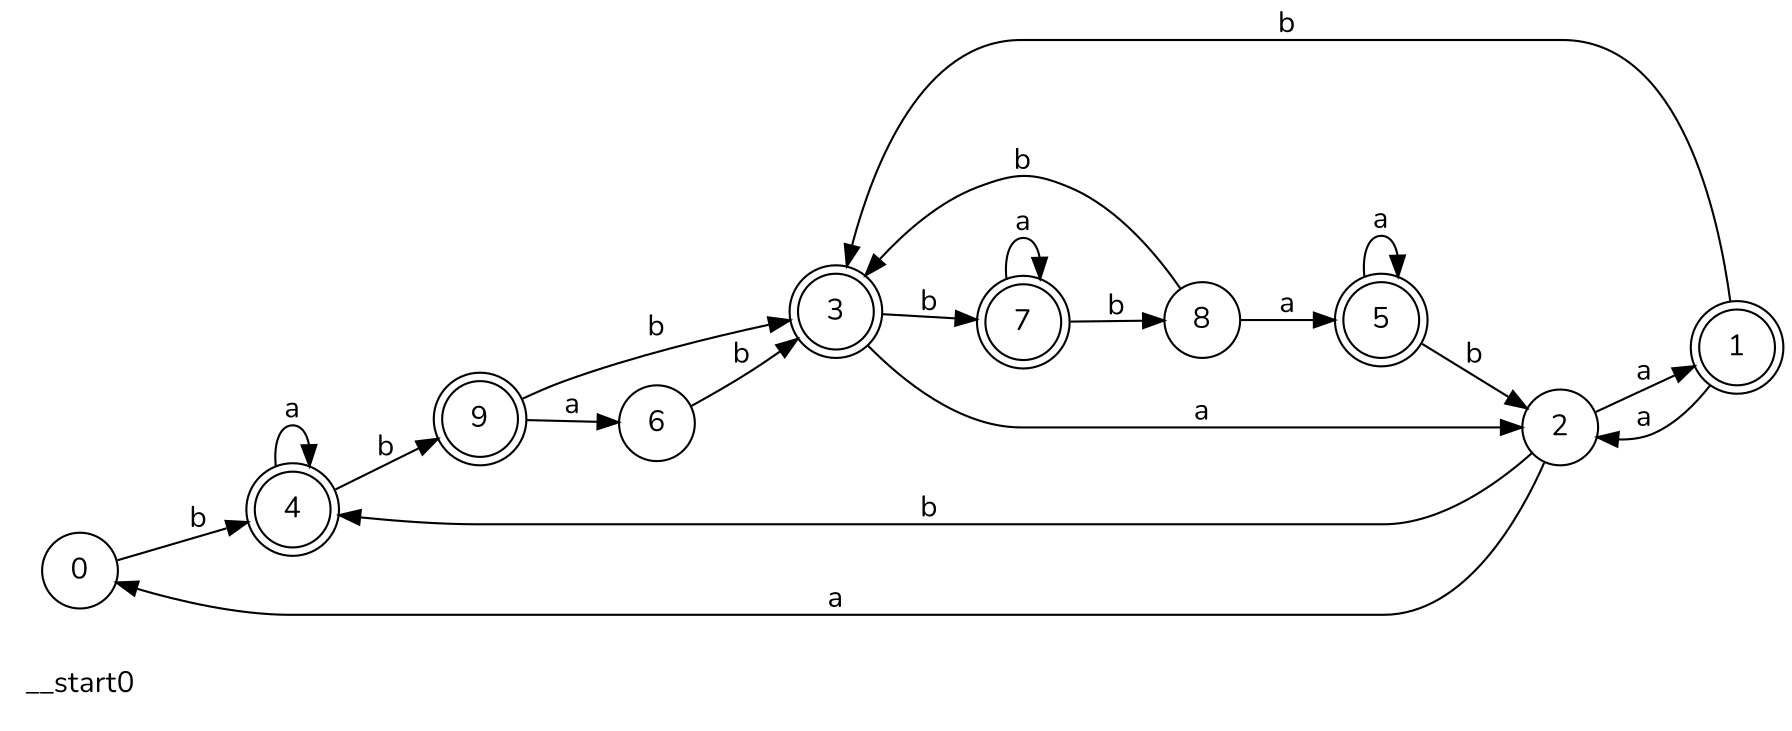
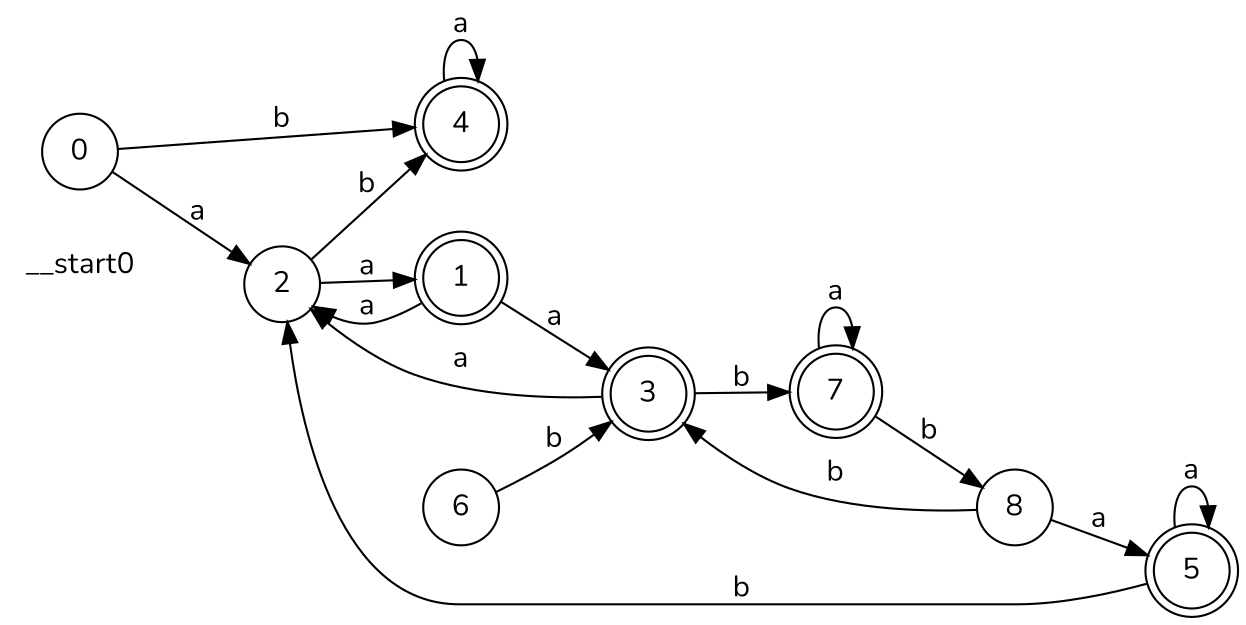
edge "1" -> "3": label "b" -> "a"
node "9": removed
edge "2" -> "0": reversed
